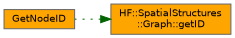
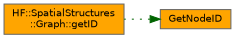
edge "GetNodeID" -> "HF::SpatialStructures ::Graph::getID": reversed
